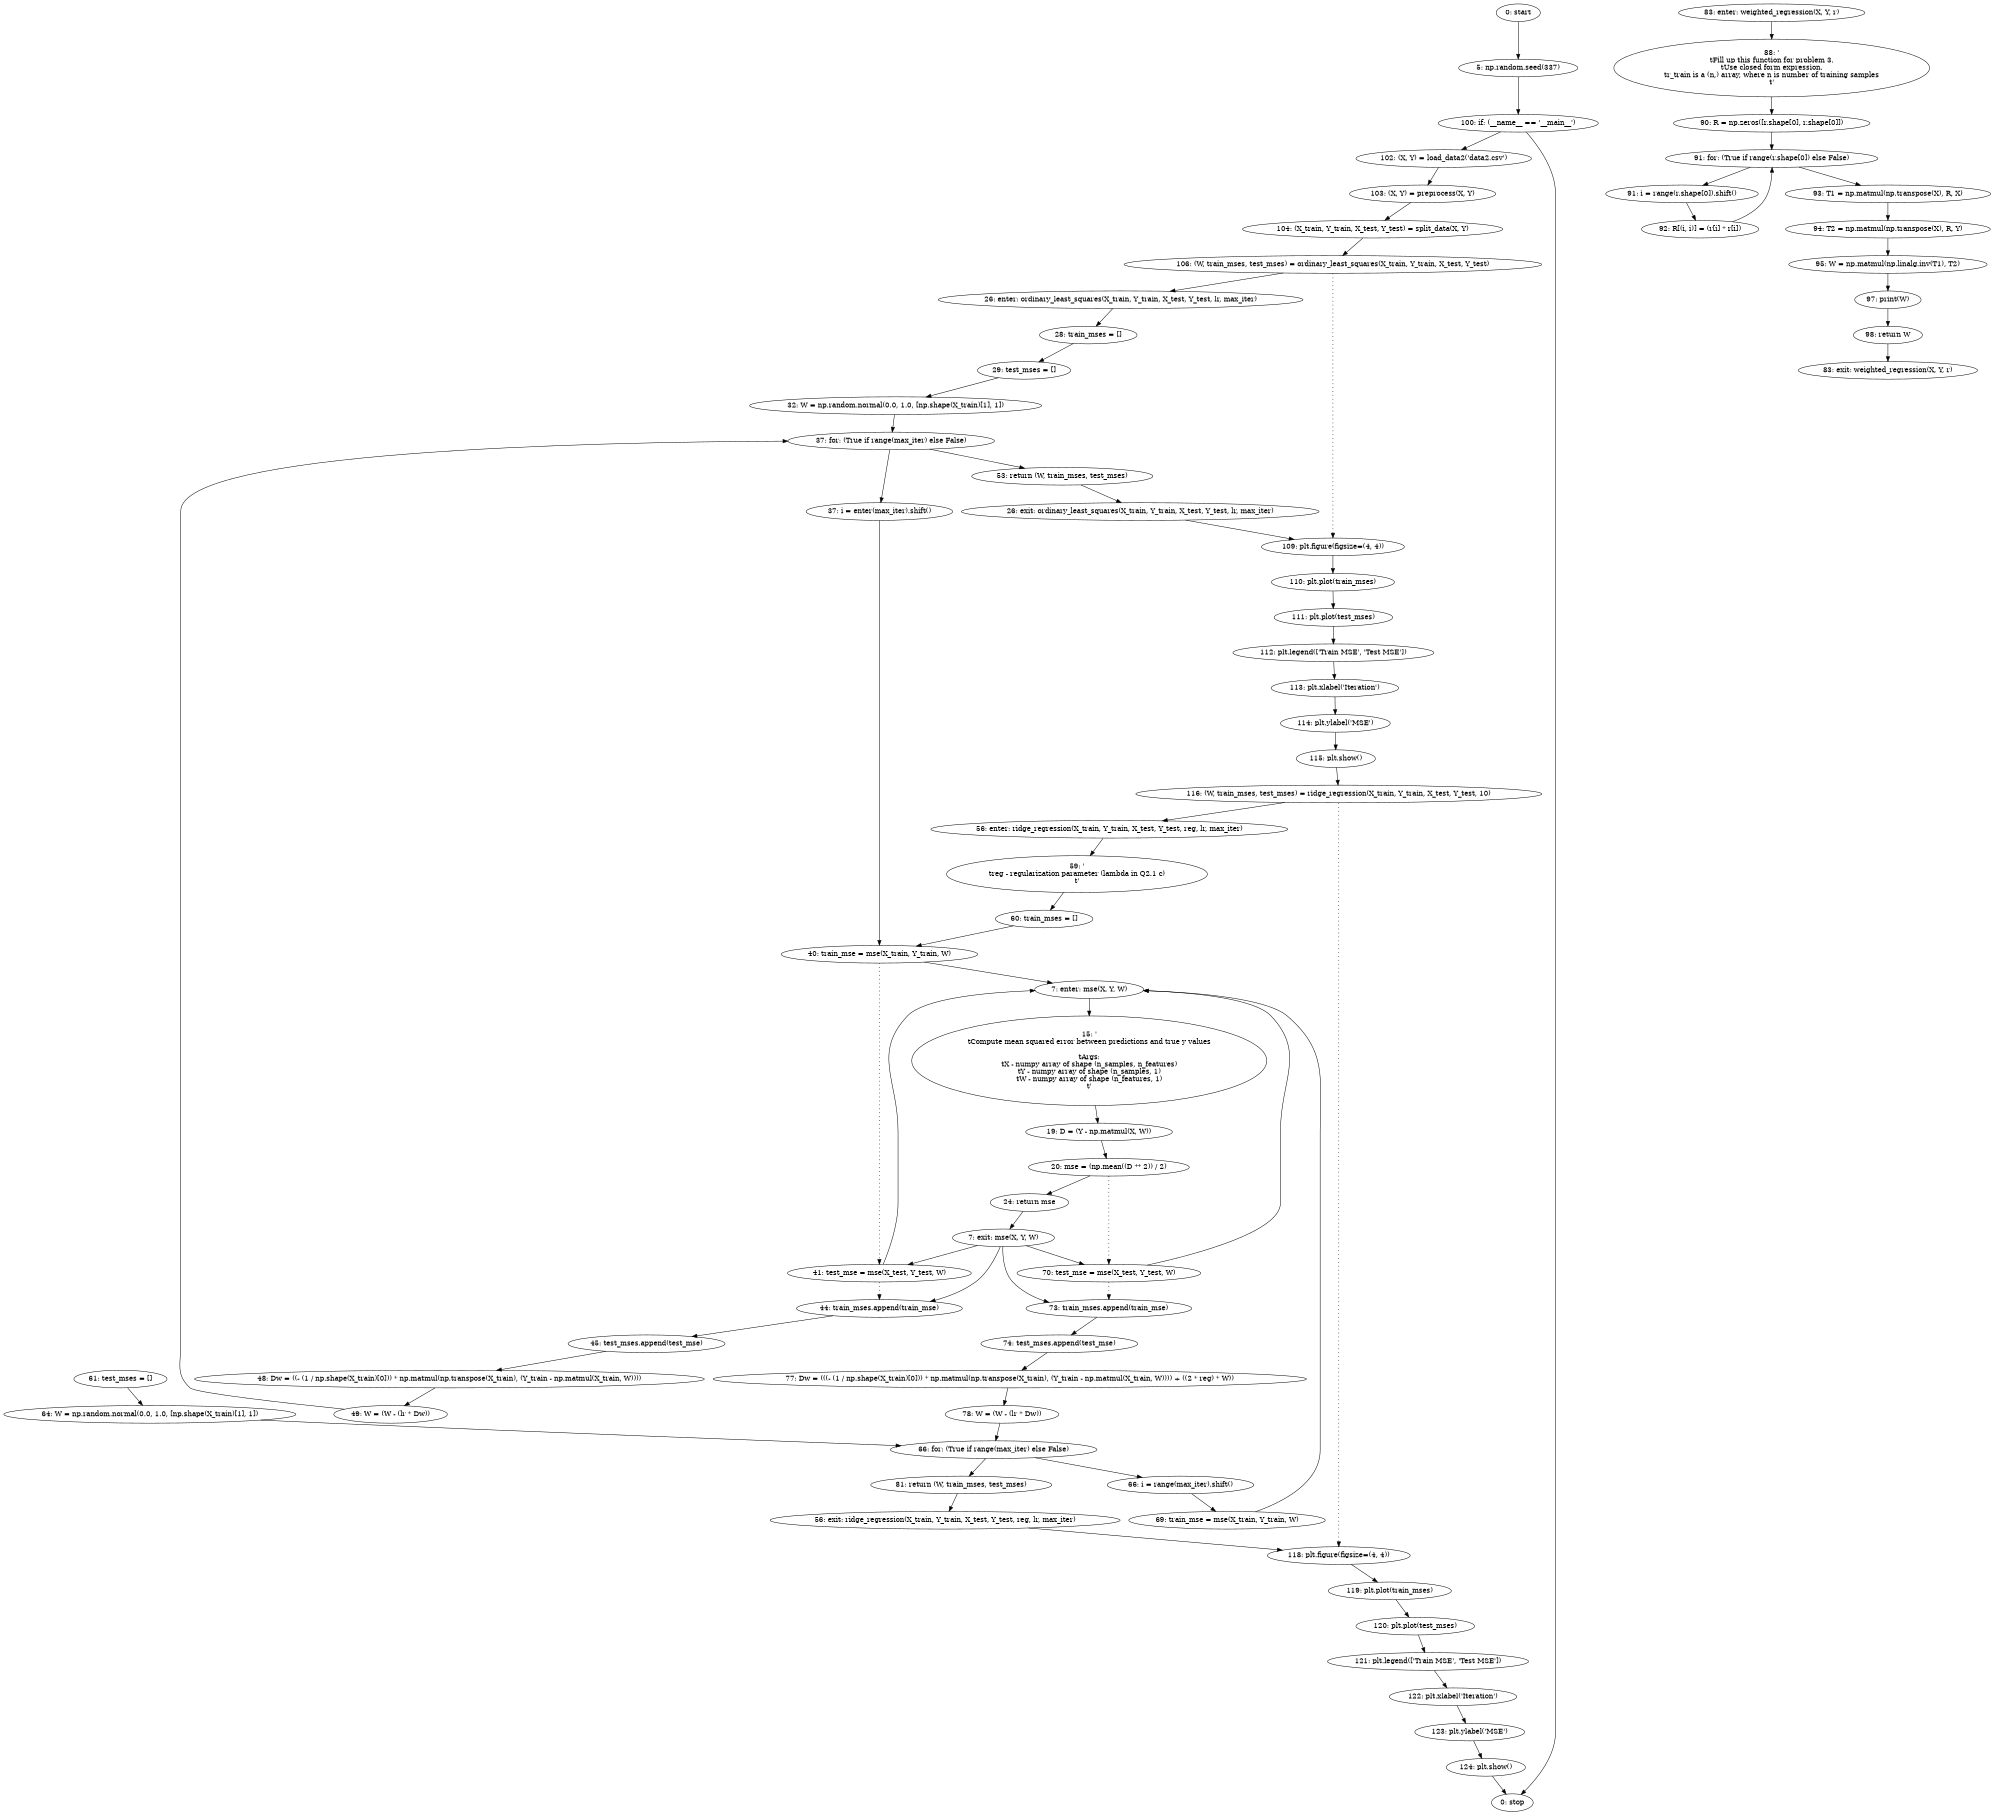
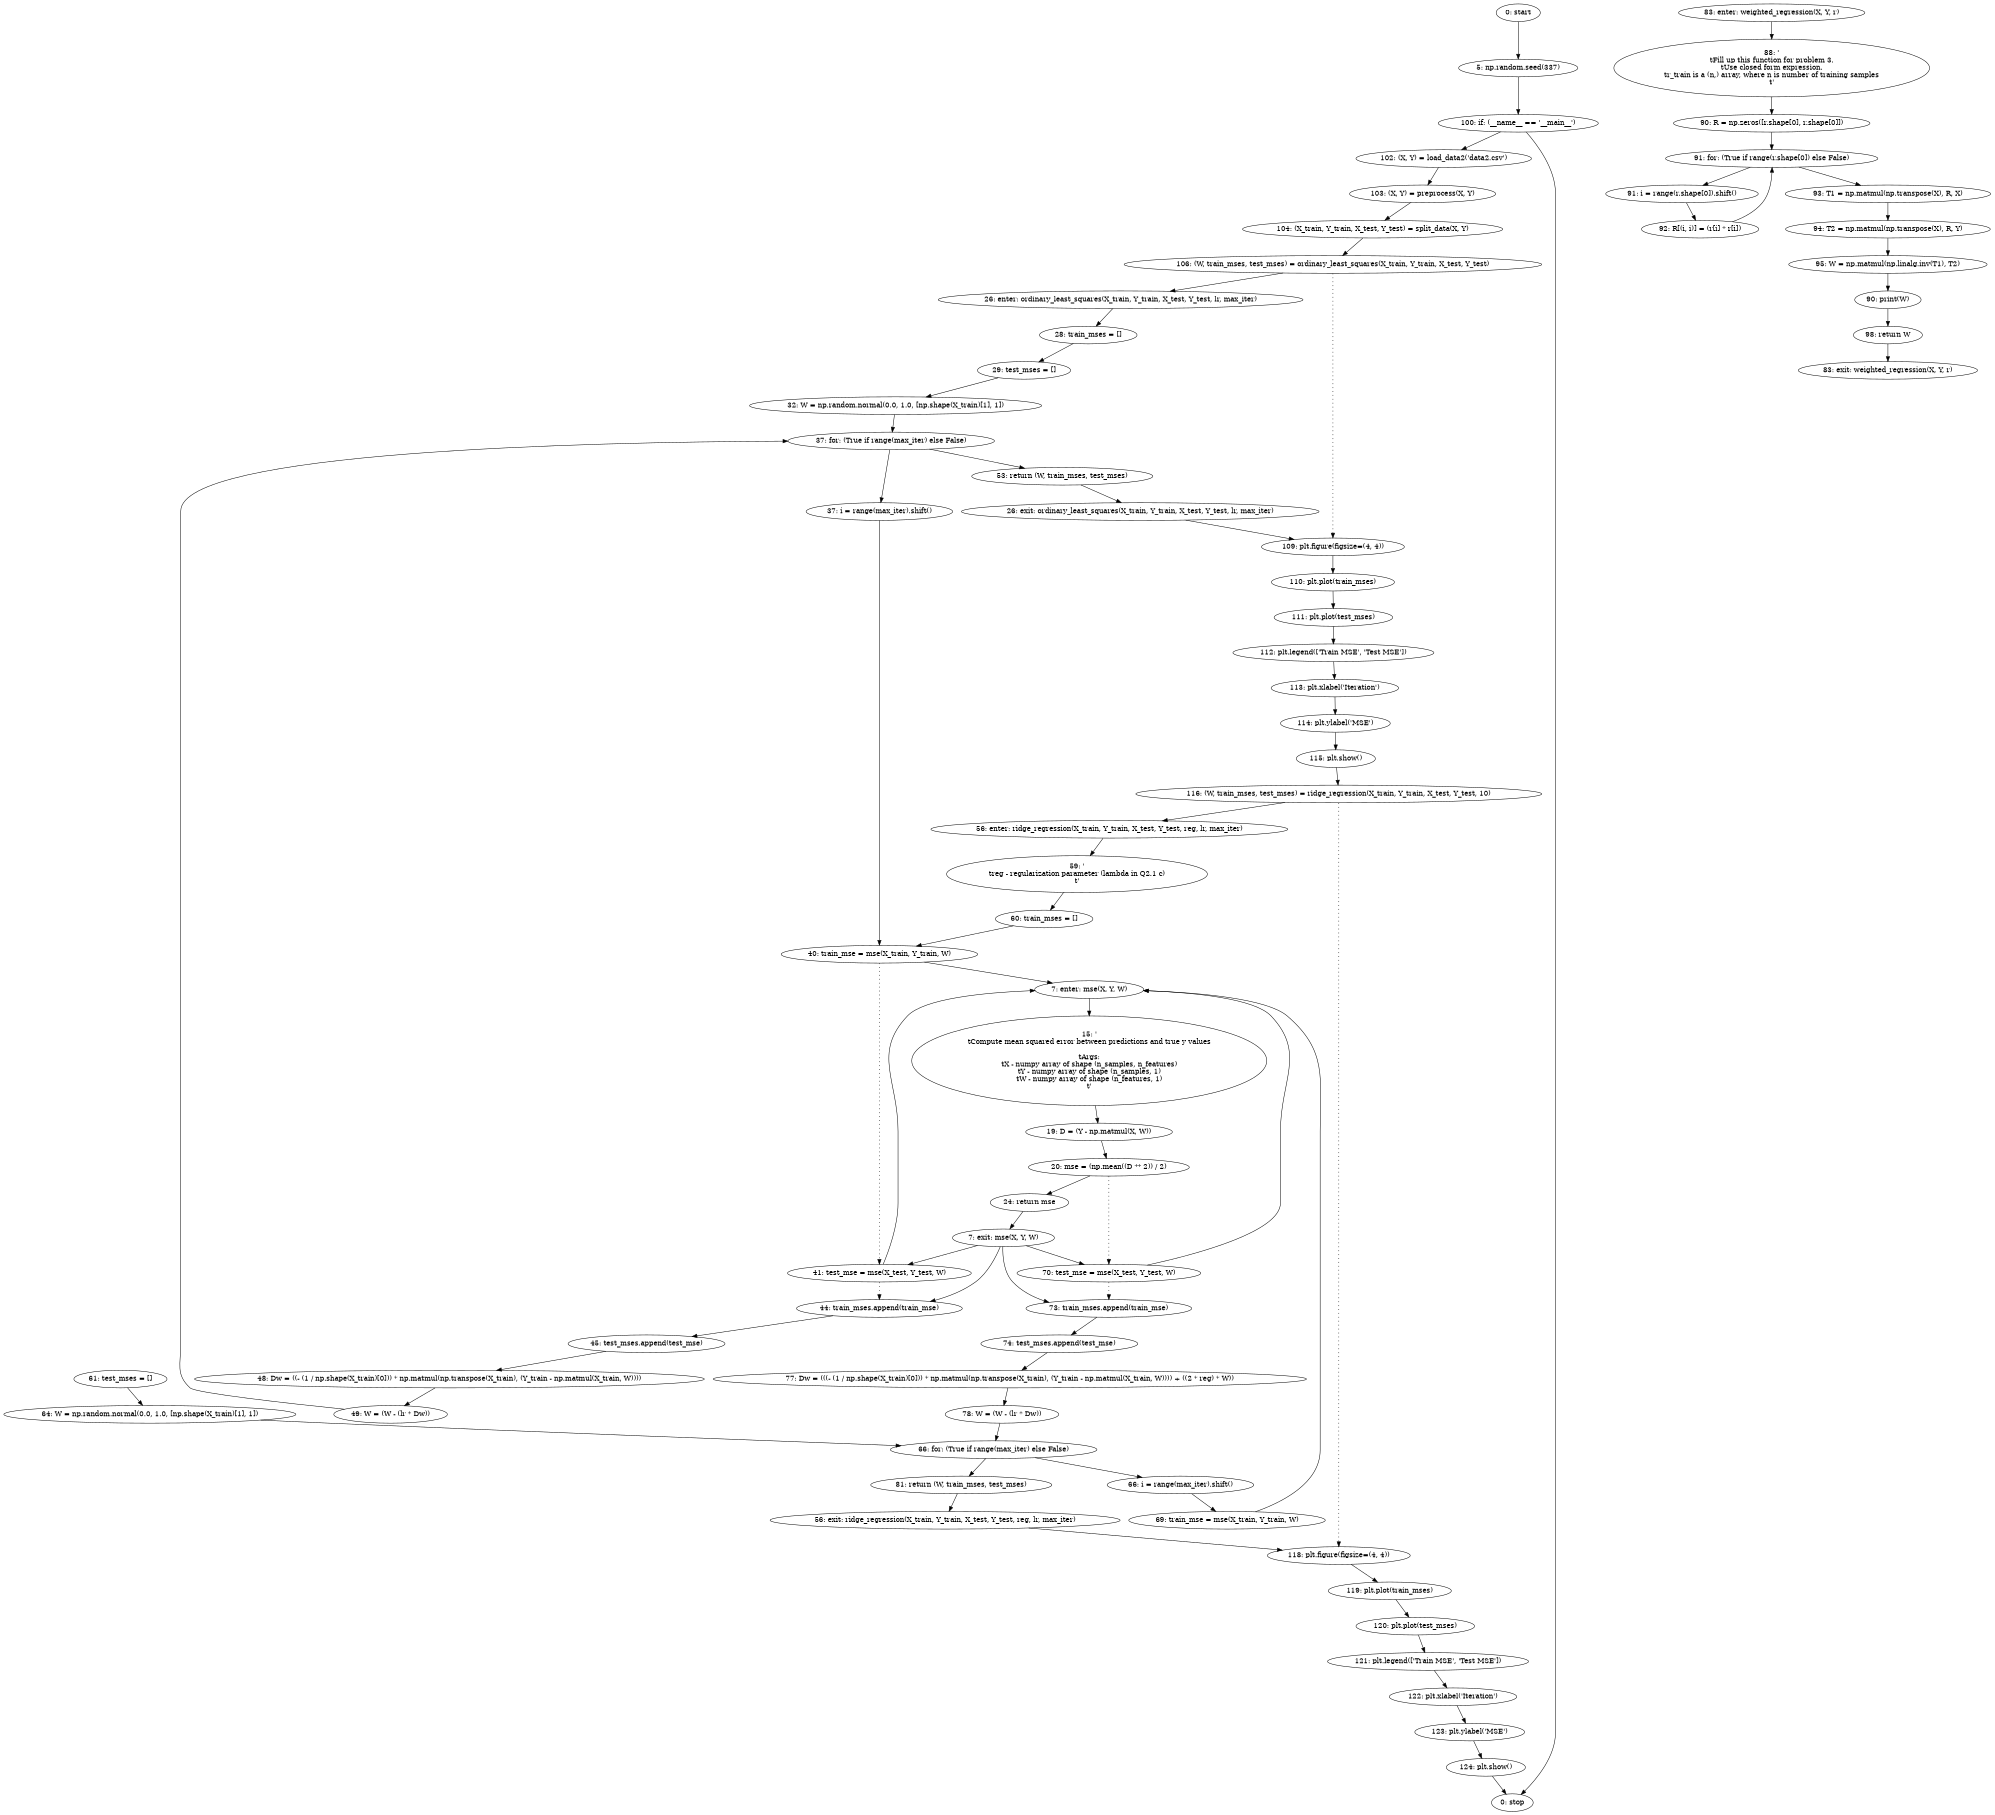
node "97: print(W)": label "97: print(W)" -> "90: print(W)"
node "37: i = enter(max_iter).shift()": label "37: i = enter(max_iter).shift()" -> "37: i = range(max_iter).shift()"
